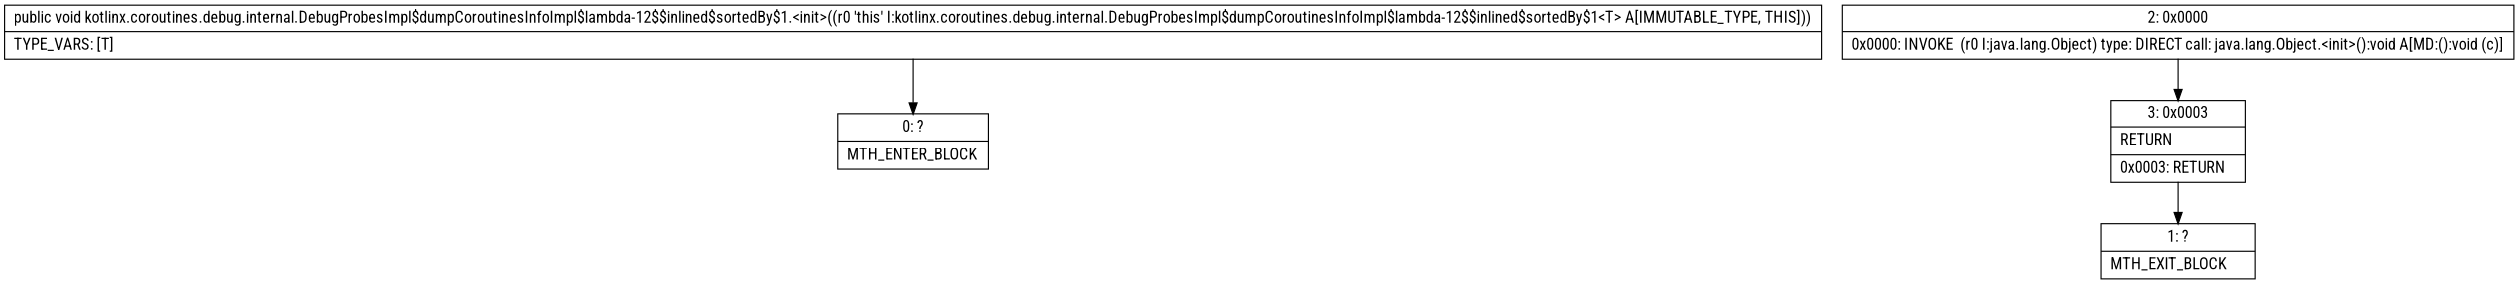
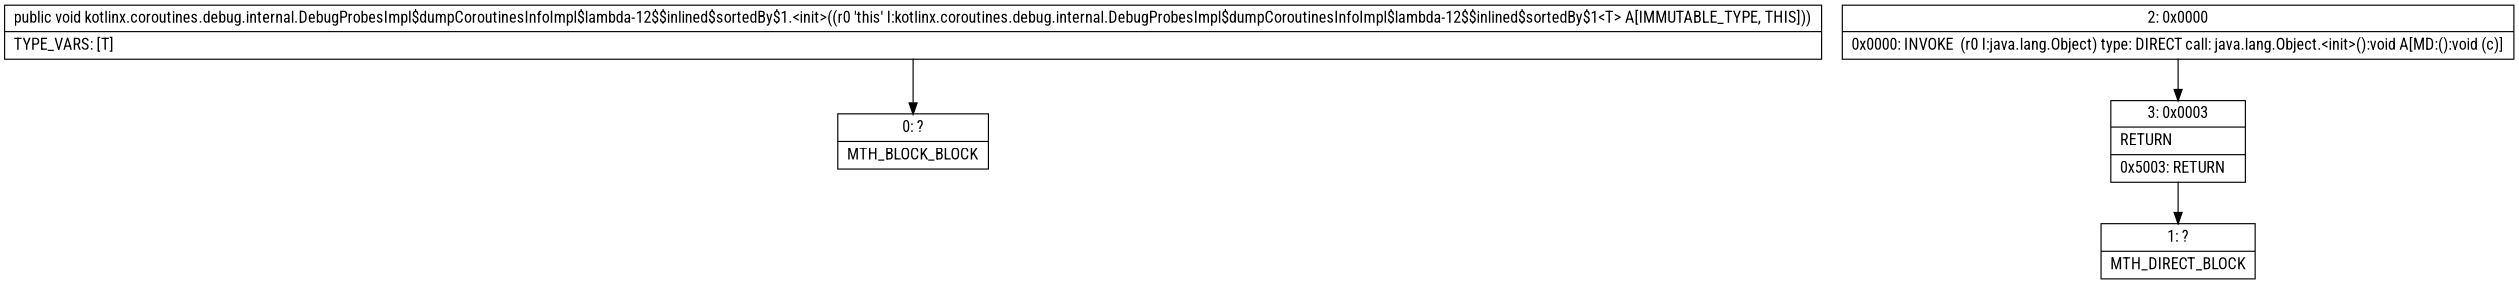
node "0: ?": text "MTH_ENTER_BLOCK" -> "MTH_BLOCK_BLOCK"
node "3: 0x0003": text "0x0003: RETURN" -> "0x5003: RETURN"
node "1: ?": text "MTH_EXIT_BLOCK" -> "MTH_DIRECT_BLOCK"
